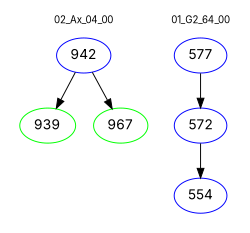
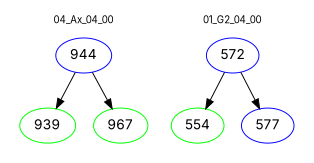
cluster "02_Ax_04_00": label "02_Ax_04_00" -> "04_Ax_04_00"
cluster "01_G2_64_00": label "01_G2_64_00" -> "01_G2_04_00"
node "942": label "942" -> "944"
edge "577" -> "572": reversed
node "554": color blue -> green
